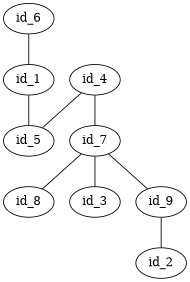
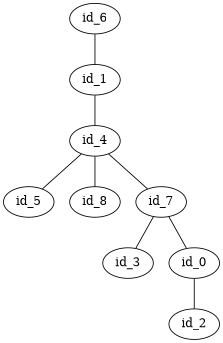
edge "id_1" -- "id_5": now "id_1" -- "id_4"
edge "id_7" -- "id_8": now "id_4" -- "id_8"
node "id_9": label "id_9" -> "id_0"
